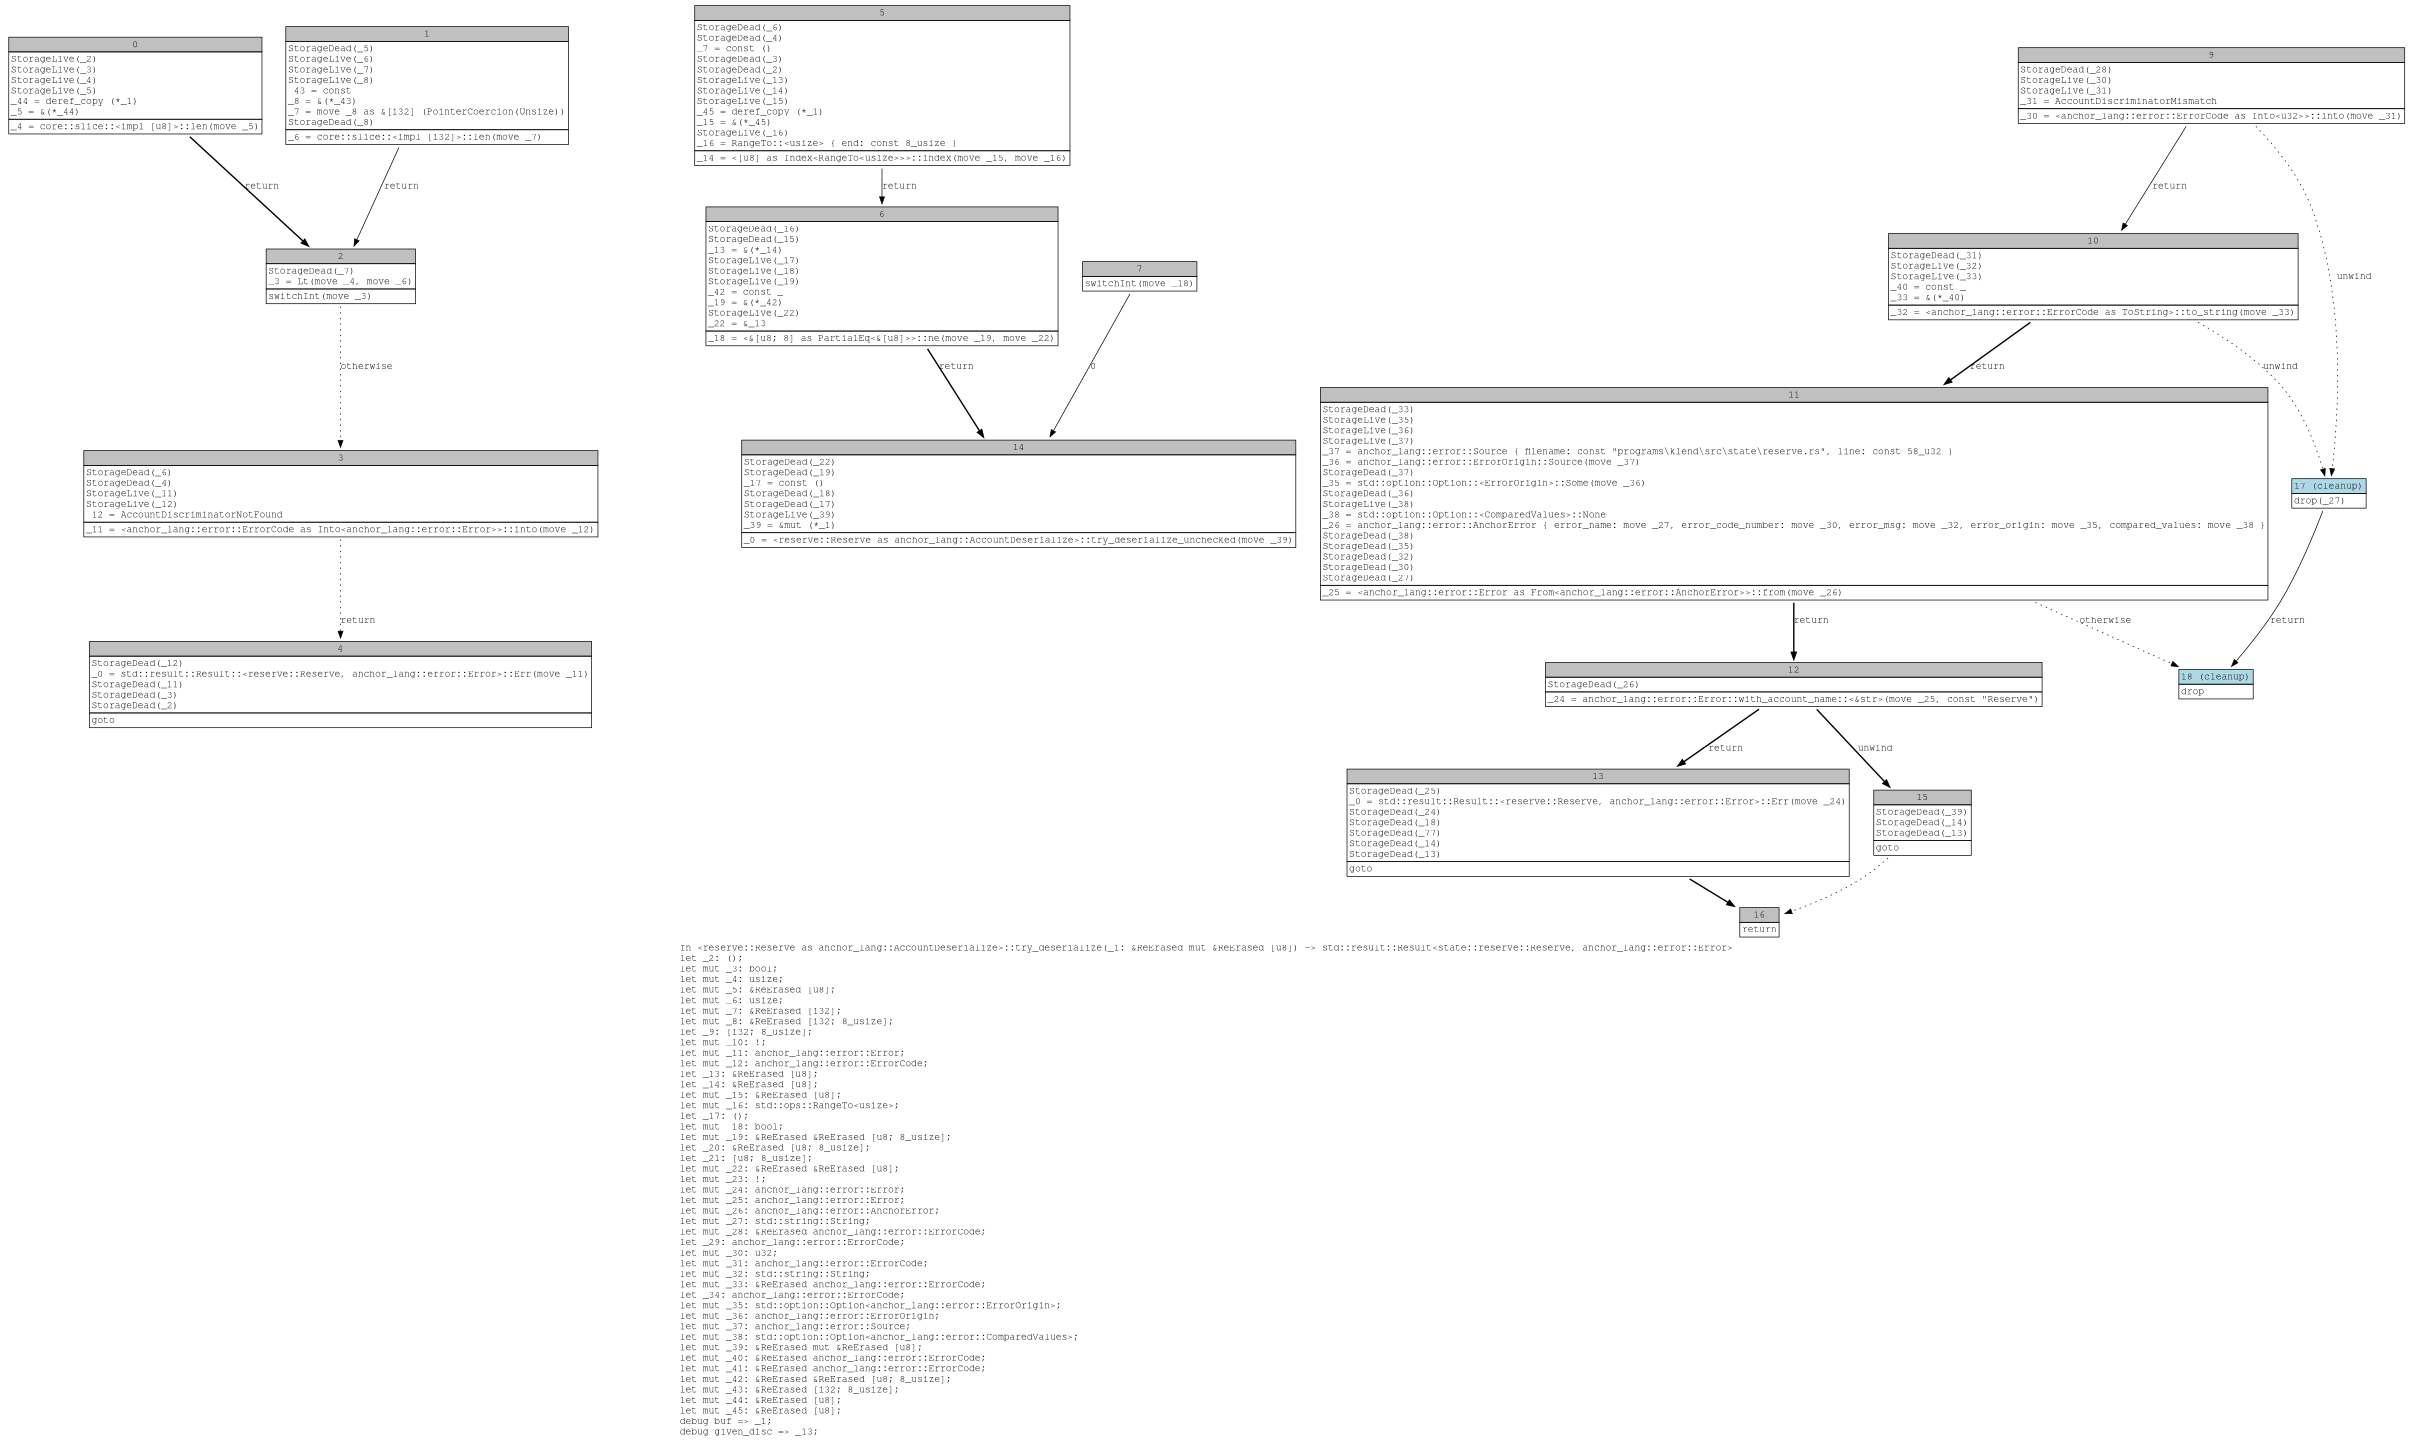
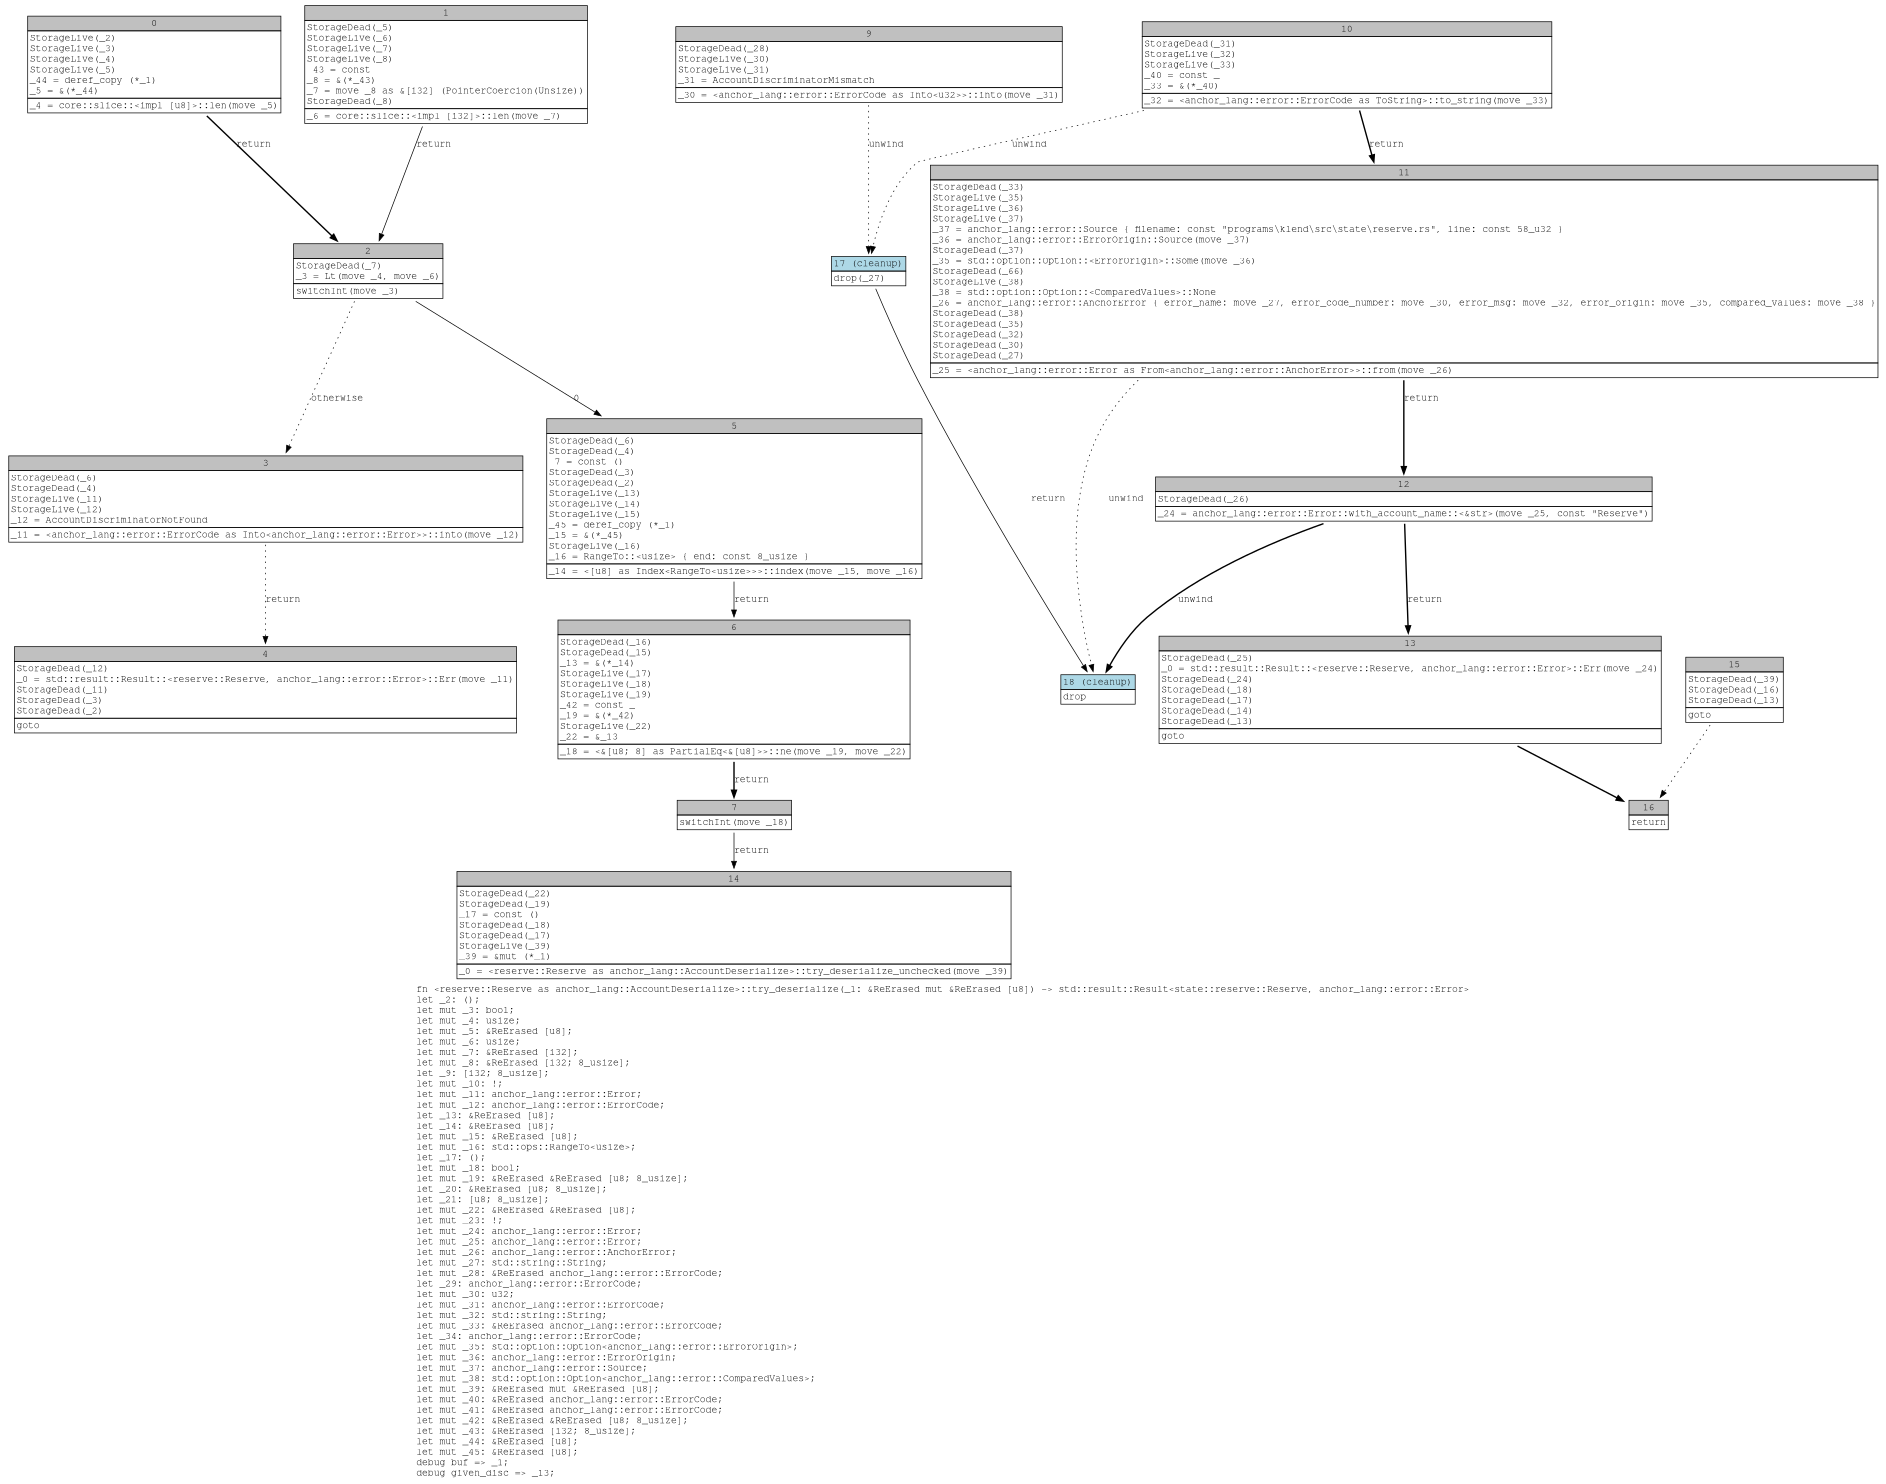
edge "9" -> "10": removed, label "return"
edge "2" -> "5": added, label "0"
edge "7" -> "14": label "0" -> "return"
edge "6" -> "14": now "6" -> "7"
node "11": text "StorageDead(_36)" -> "StorageDead(_66)"
edge "11" -> "18 (cleanup)": label "otherwise" -> "unwind"
edge "12" -> "15": now "12" -> "18 (cleanup)"
node "15": text "StorageDead(_14)" -> "StorageDead(_16)"
node "13": text "StorageDead(_77)" -> "StorageDead(_17)"
